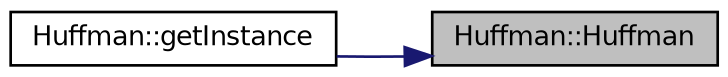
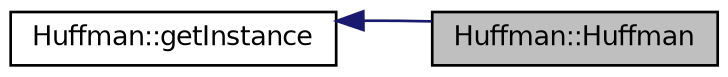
edge "Huffman::getInstance" -> "Huffman::Huffman": reversed
